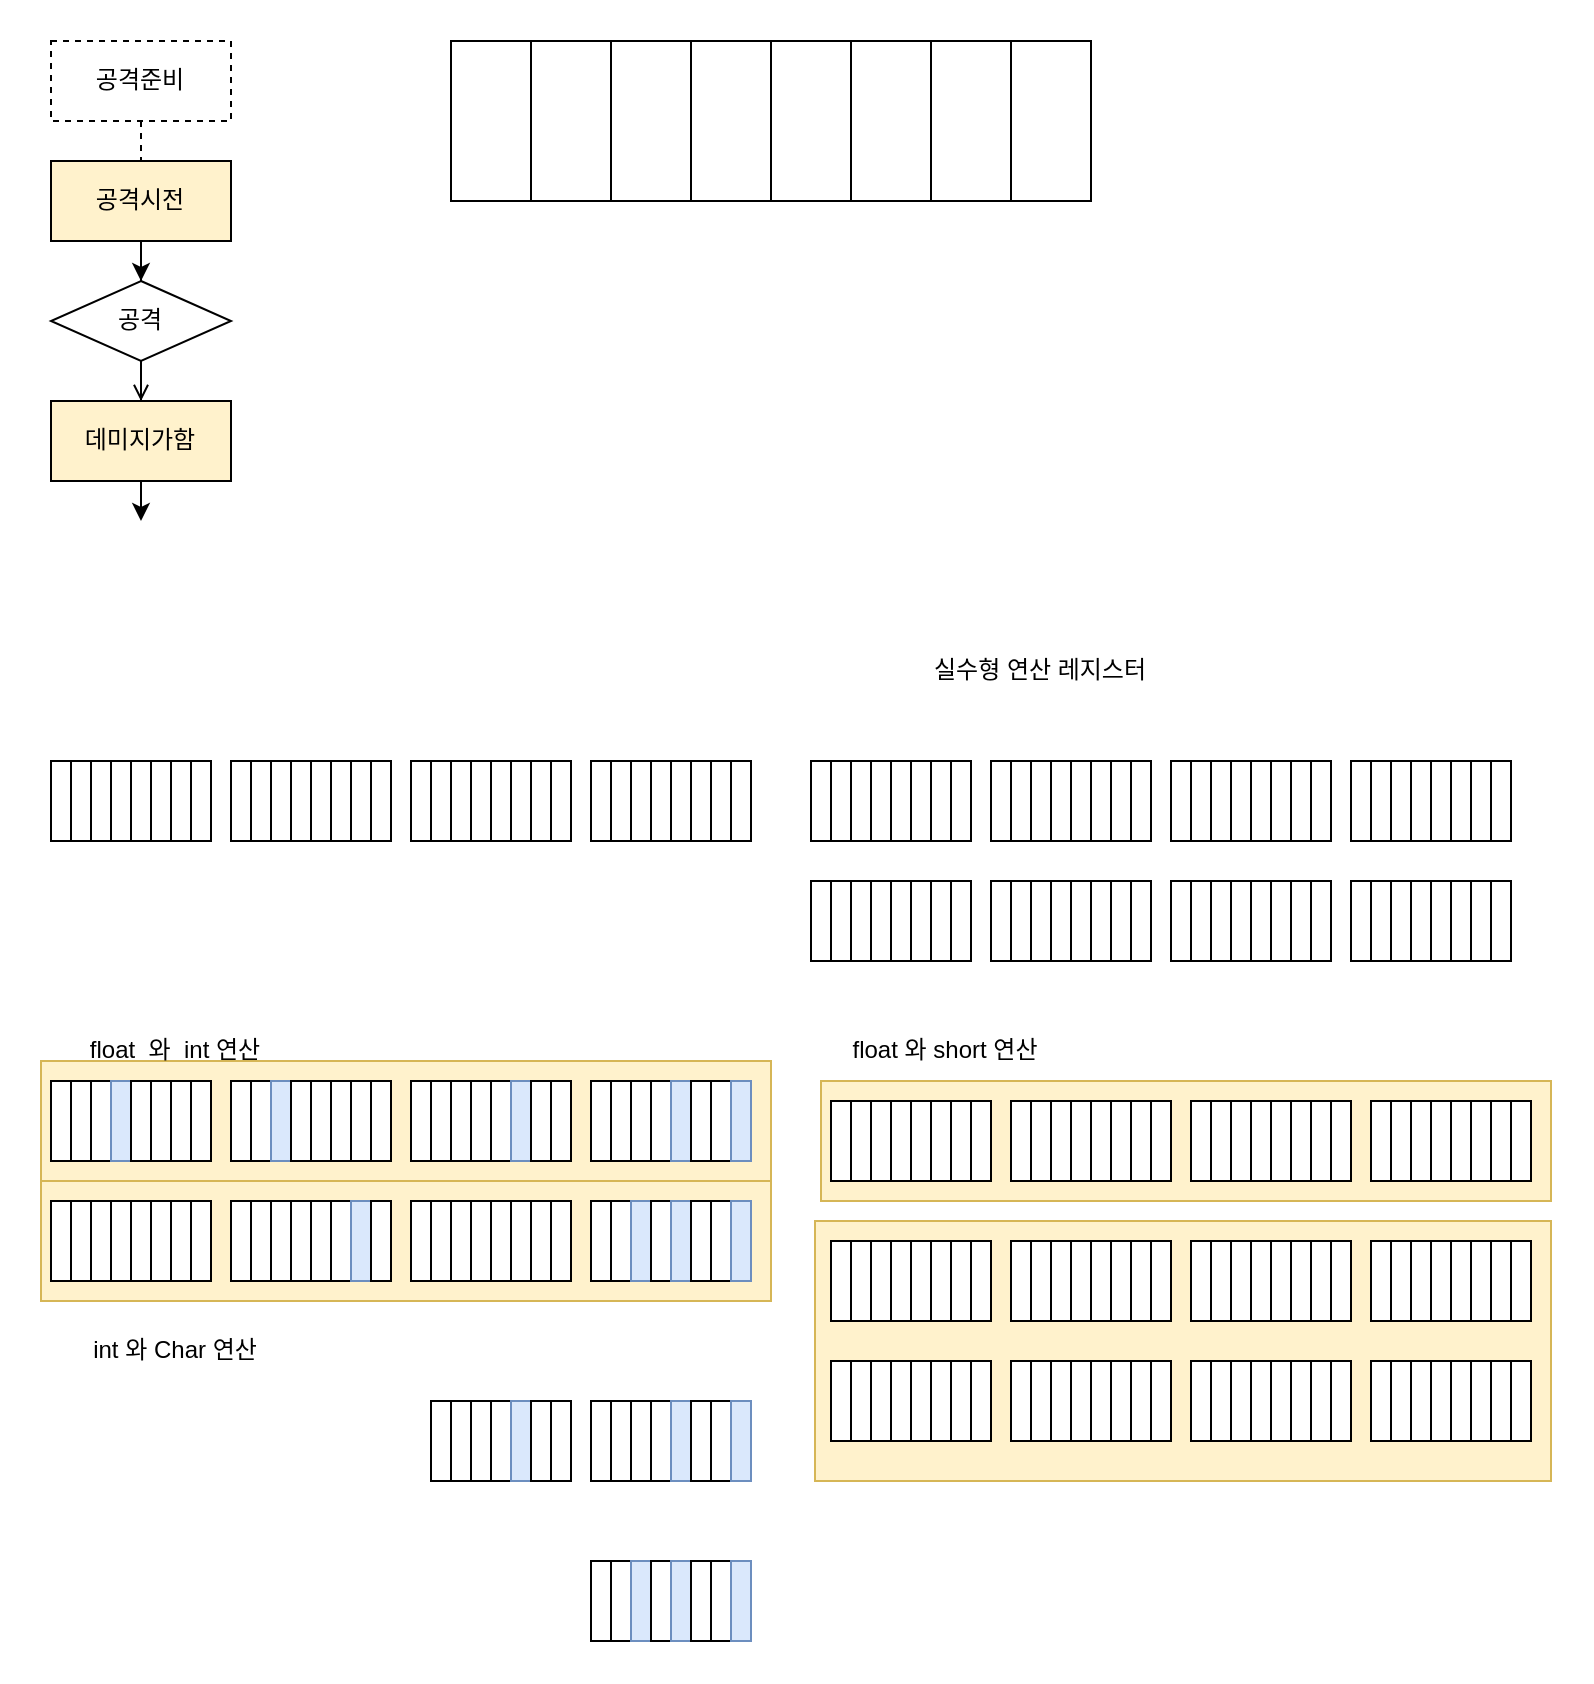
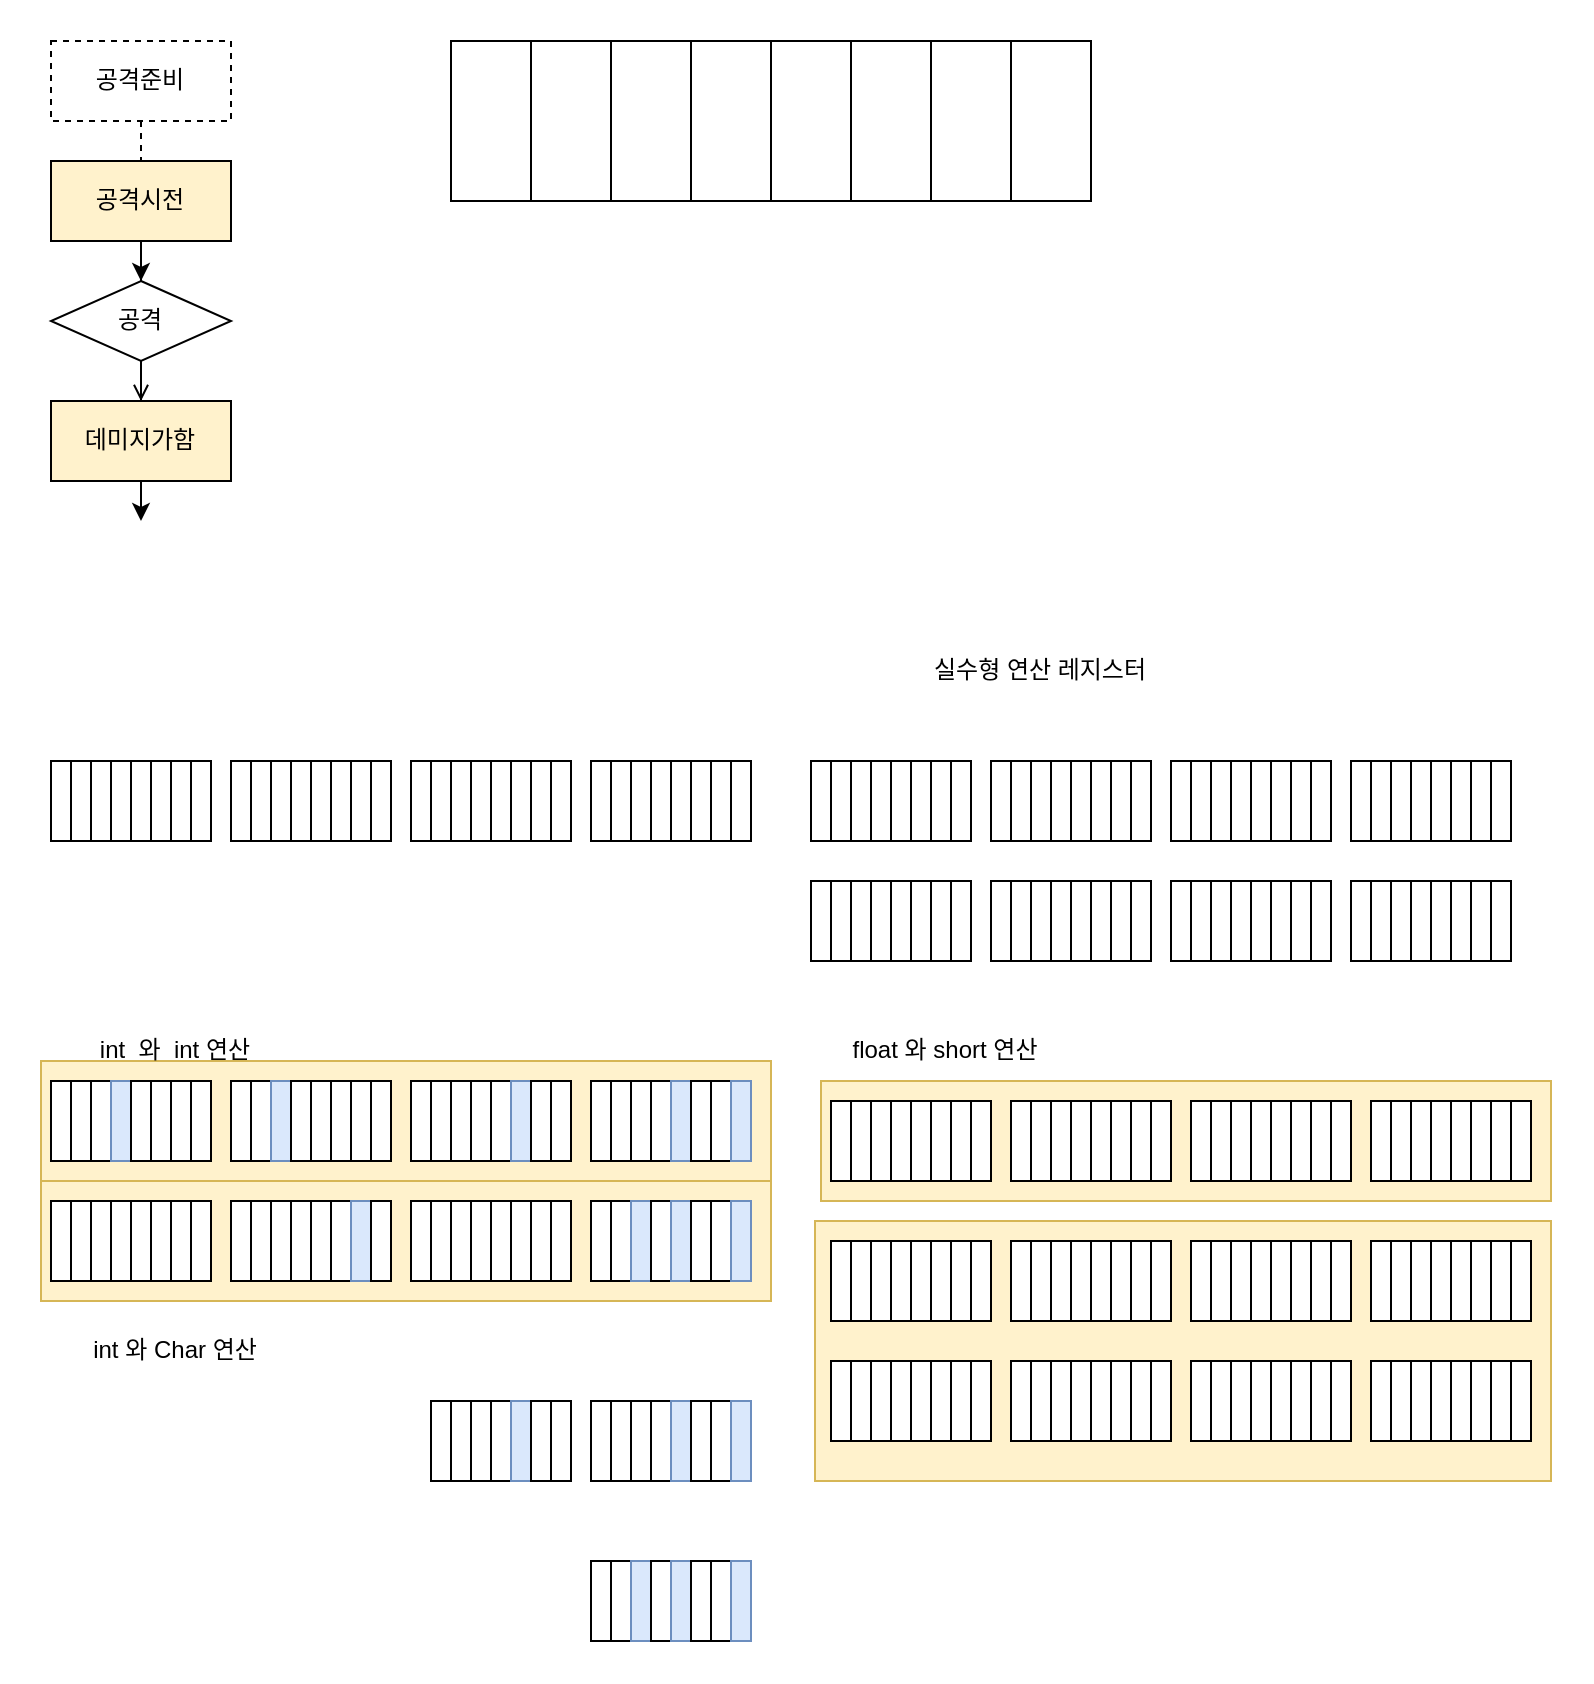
node "float 와 int 연산": label "float 와 int 연산" -> "int 와 int 연산"
